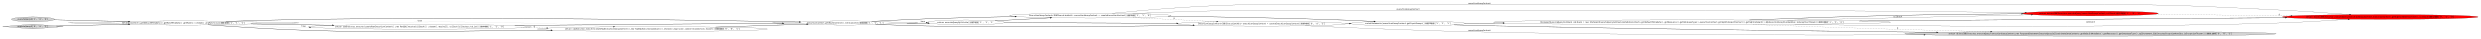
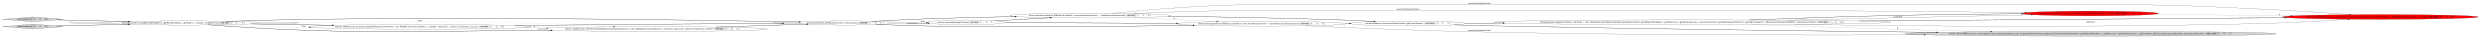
node "executeQuery0['1', '0', '0']": shape ellipse -> diamond
